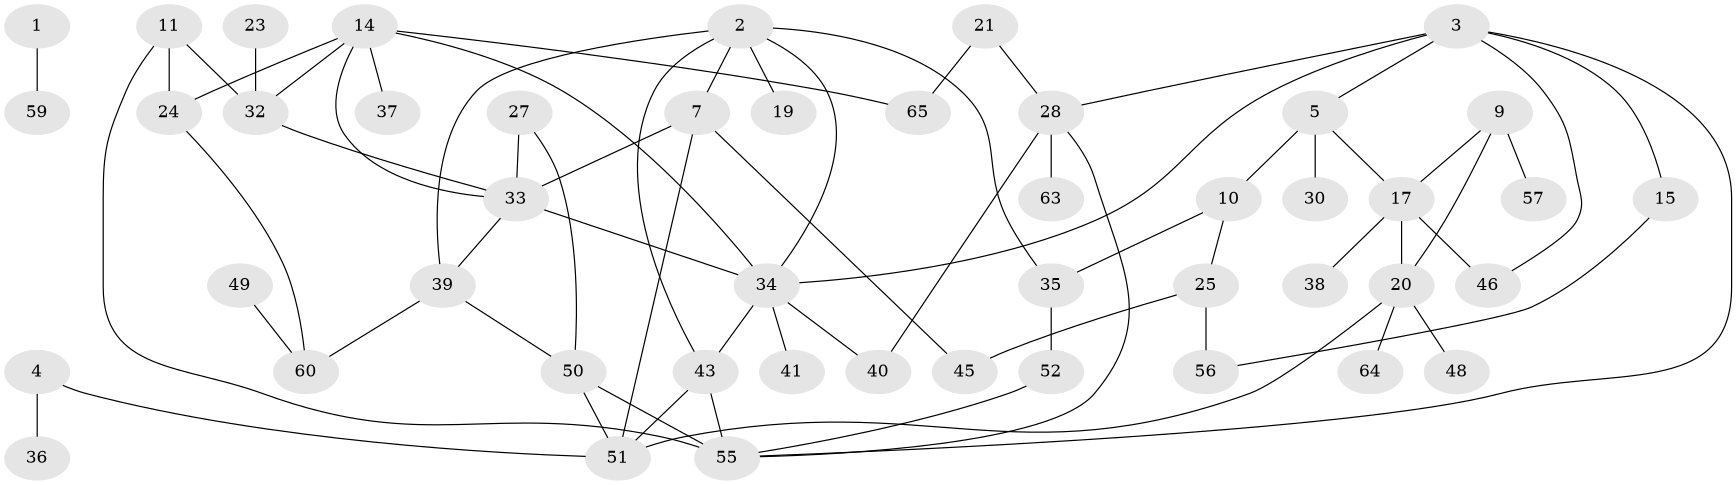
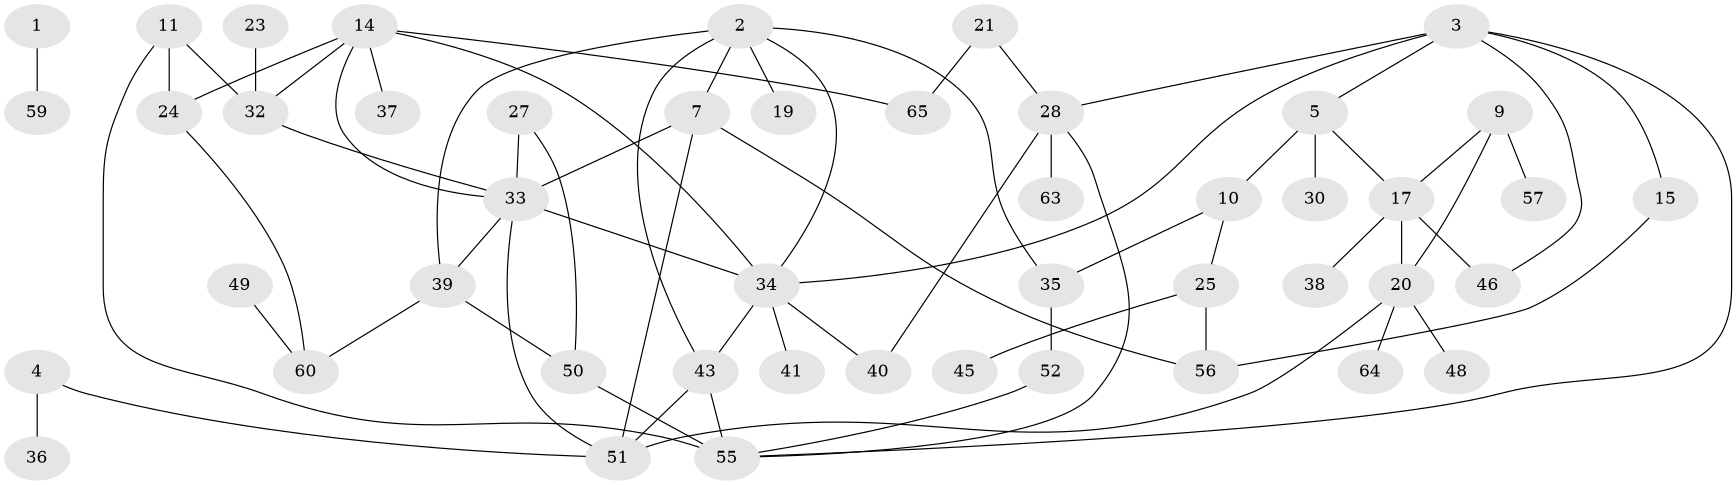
edge "7" -- "45": now "7" -- "56"
edge "50" -- "51": now "33" -- "51"
